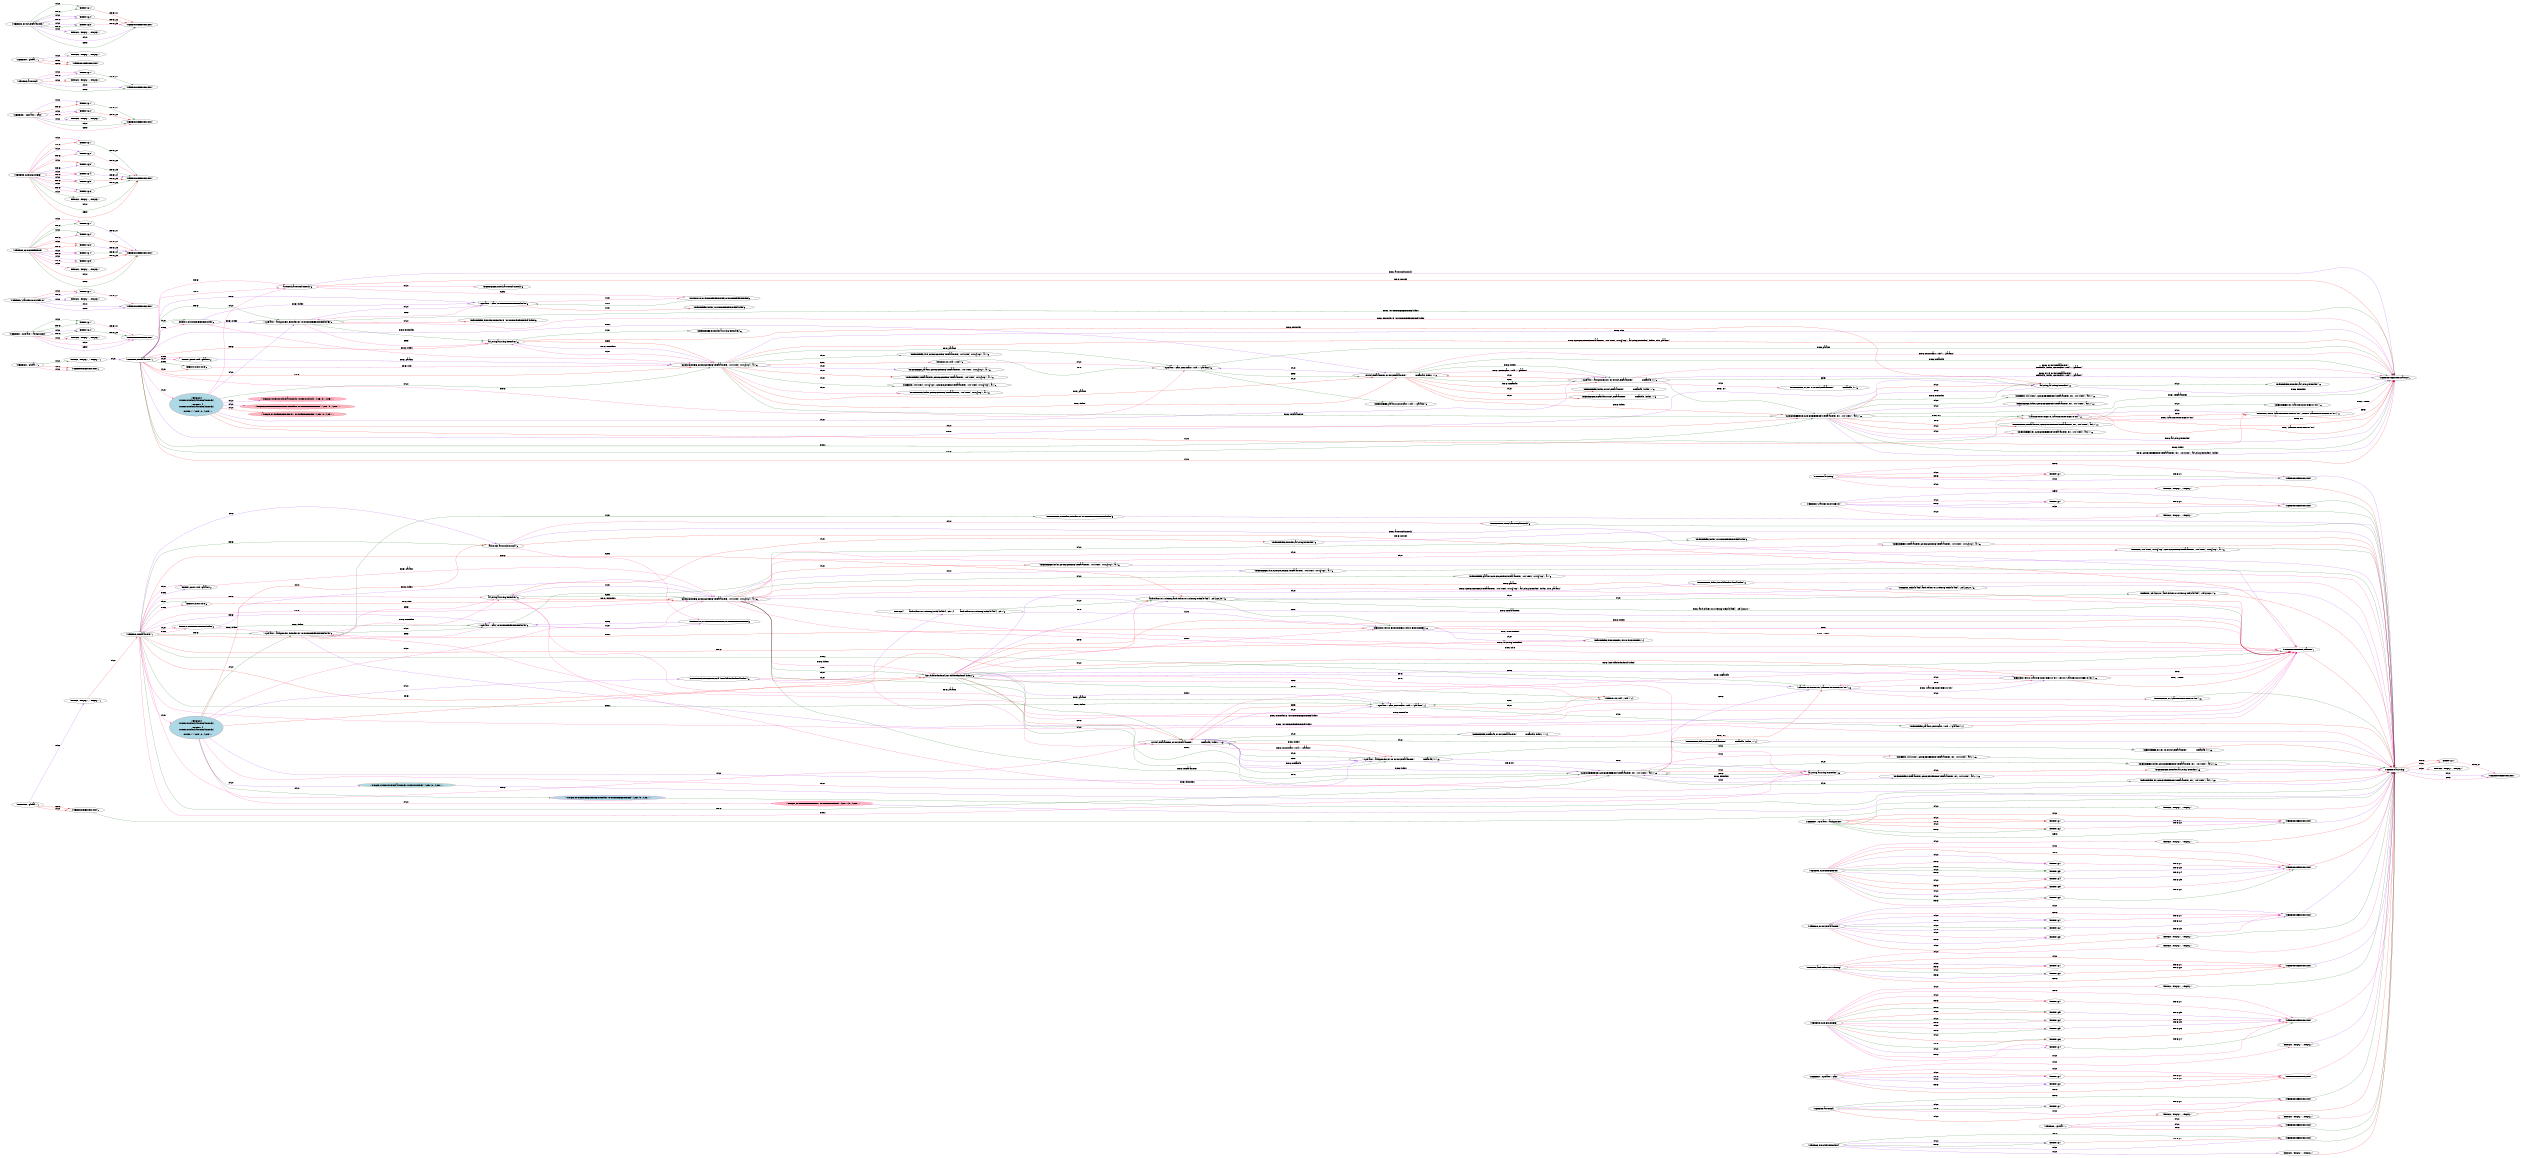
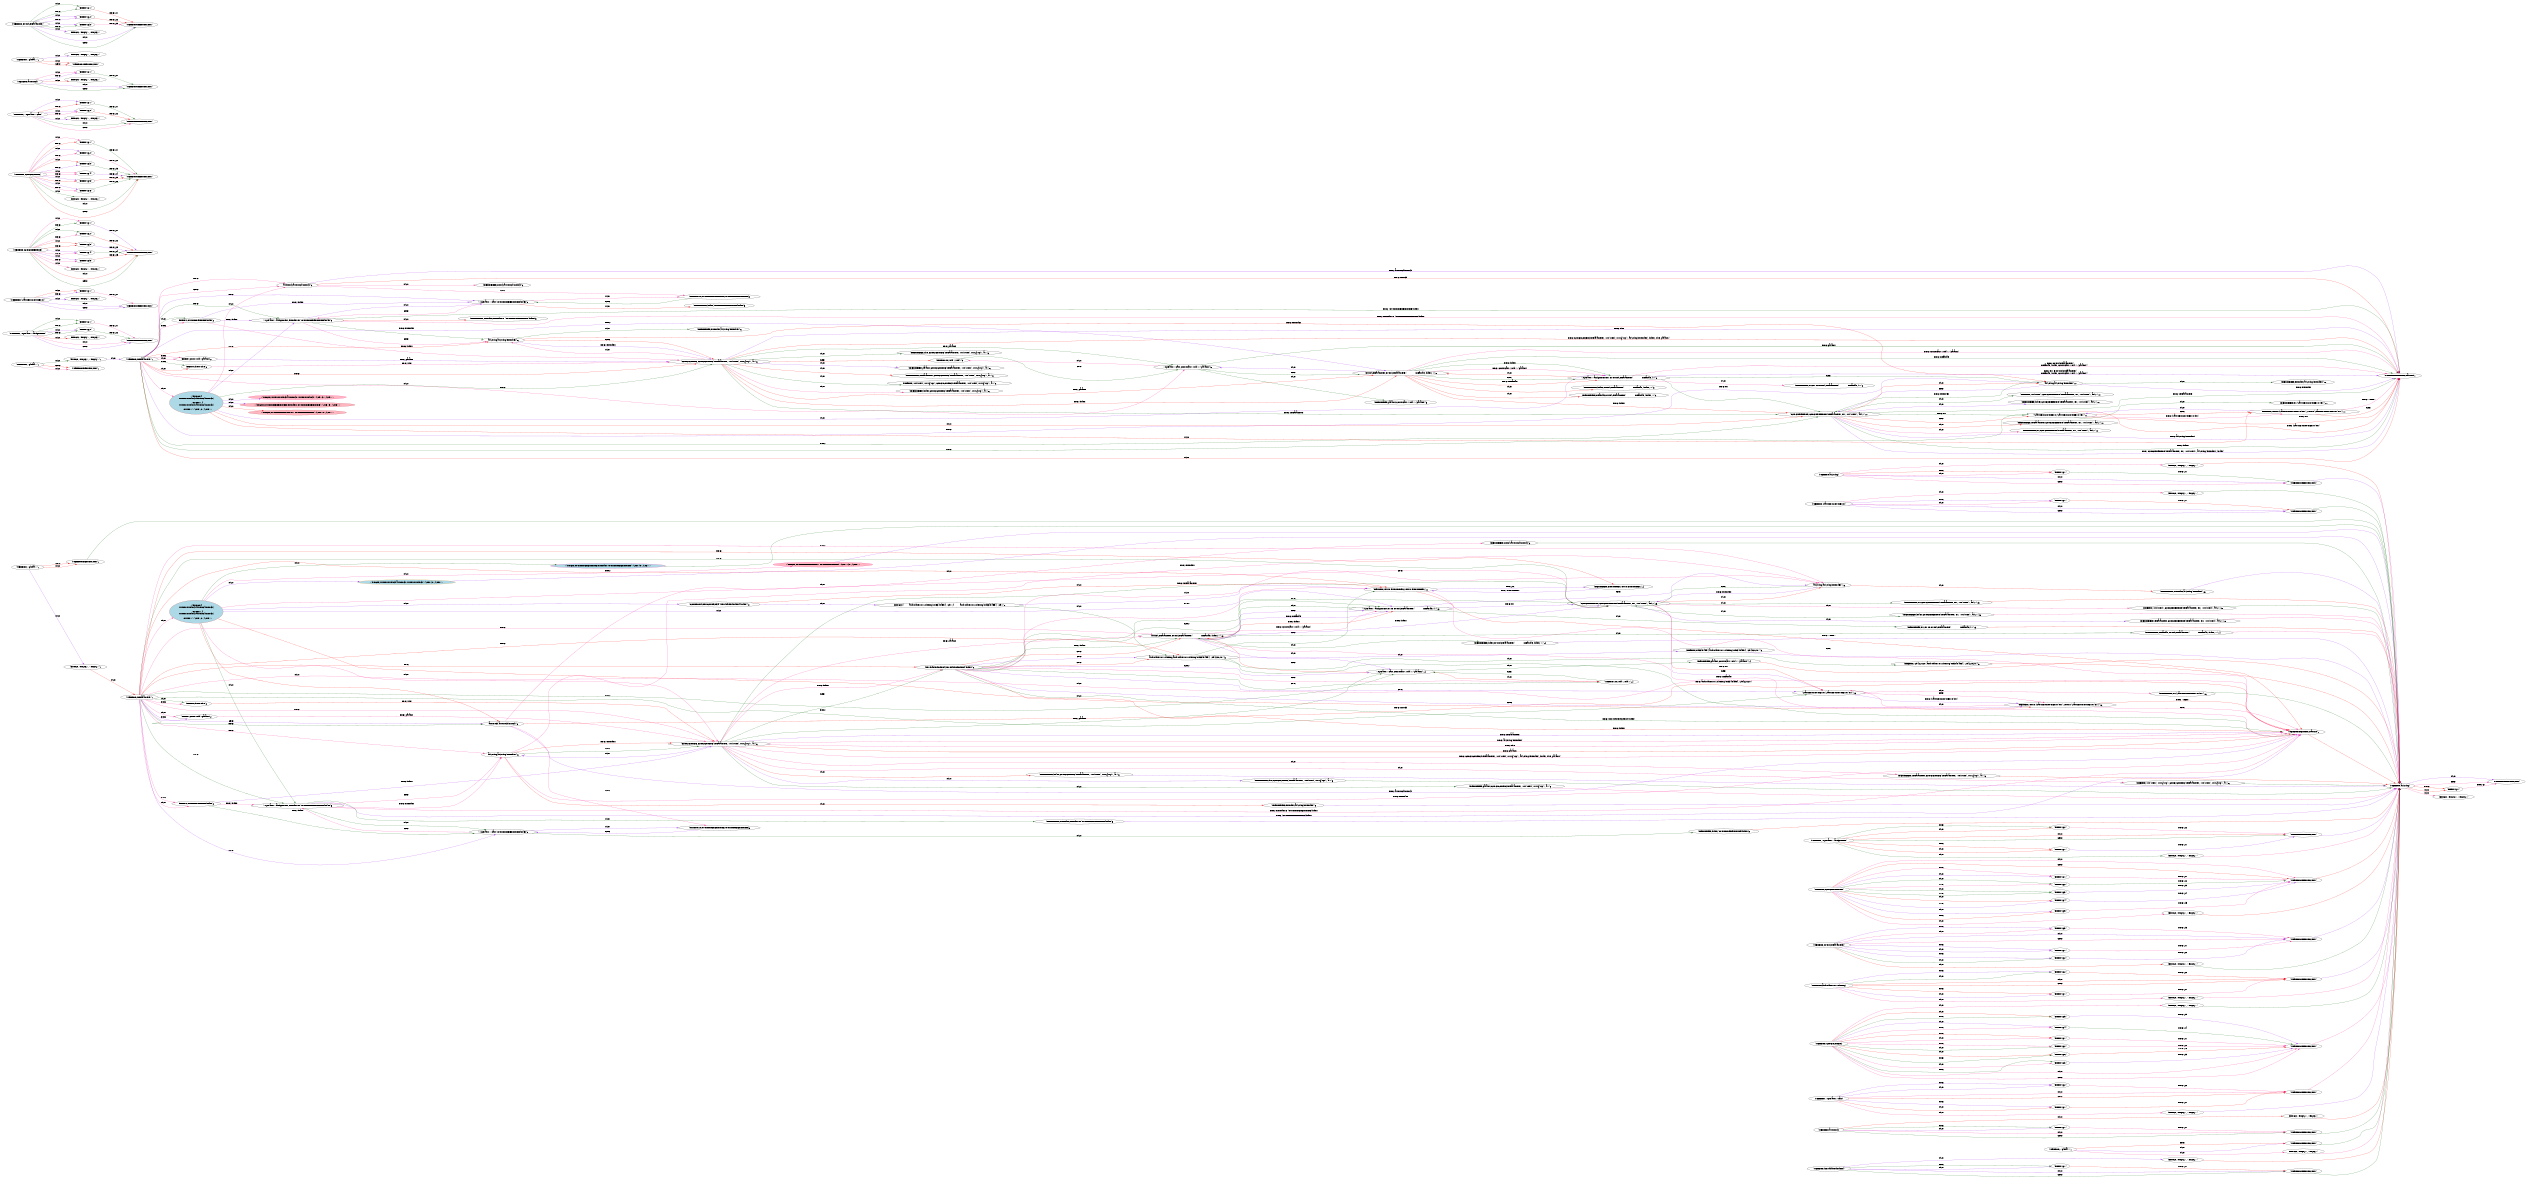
node "(IDENTIFIER,index,isProhibitedIndex_l(index))": removed
edge "(RETURN,return BAD_INDEX;,return BAD_INDEX;)" -> "(IDENTIFIER,BAD_INDEX,return BAD_INDEX;)": label "AST: " -> "DDG: p6"
edge "(isProhibitedIndex_l,isProhibitedIndex_l(index))" -> "(RETURN,return BAD_INDEX;,return BAD_INDEX;)": label "CDG: " -> "OMX: "
edge "(CONTROL_STRUCTURE,IF,if (isProhibitedIndex_l(index)))" -> "(isProhibitedIndex_l,isProhibitedIndex_l(index))": now "(CONTROL_STRUCTURE,IF,if (isProhibitedIndex_l(index)))" -> "(RETURN,return BAD_INDEX;,return BAD_INDEX;)"
